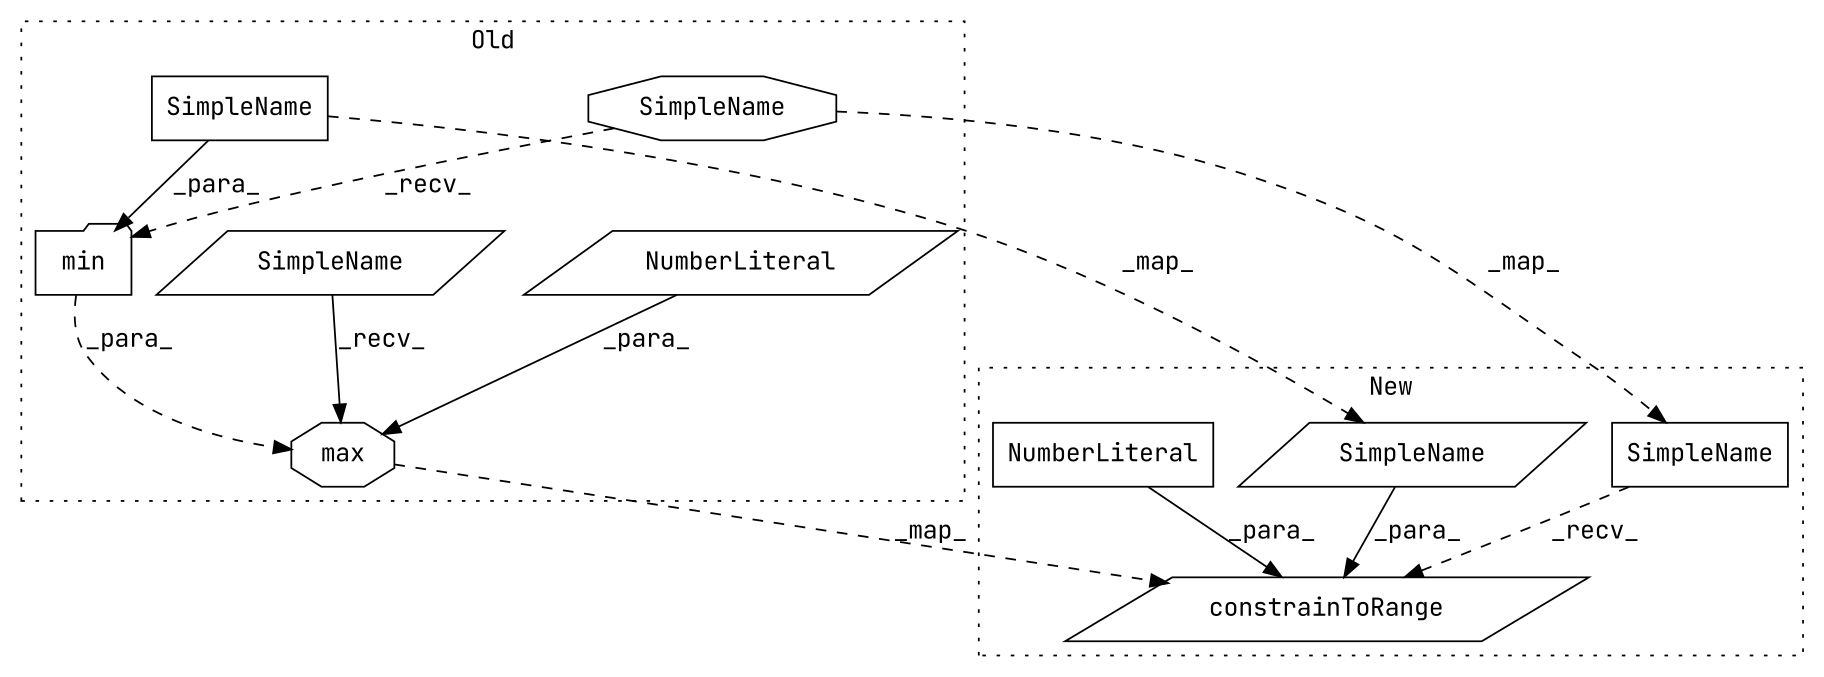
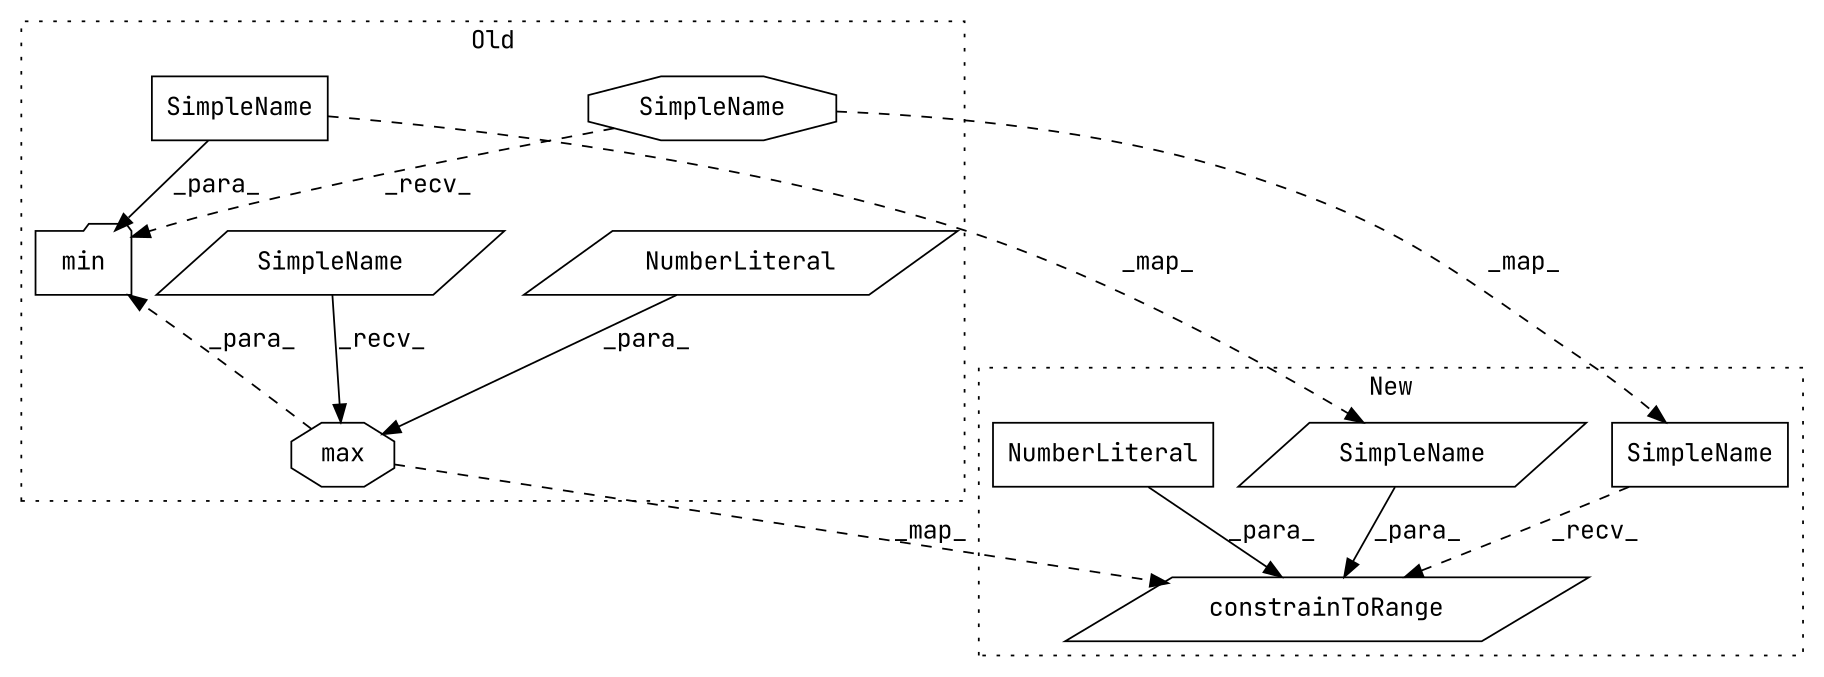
edge "min" -> "max": reversed
